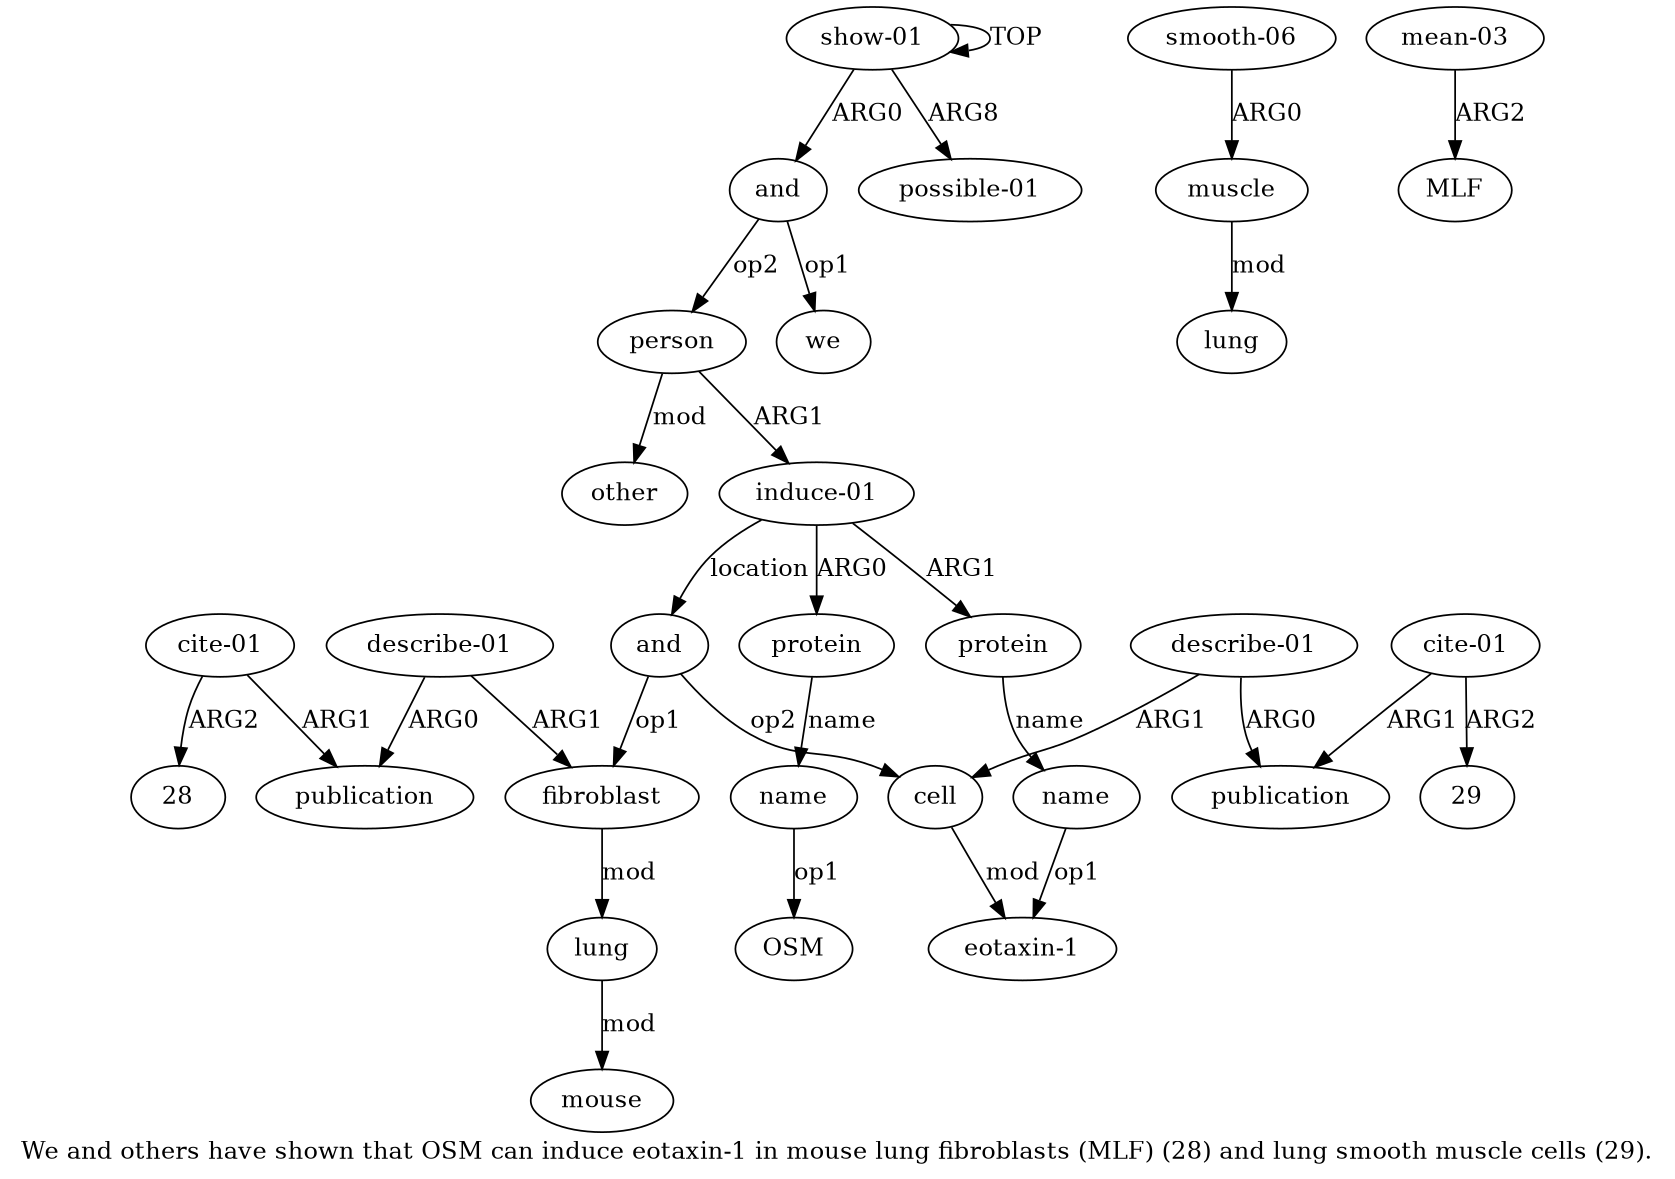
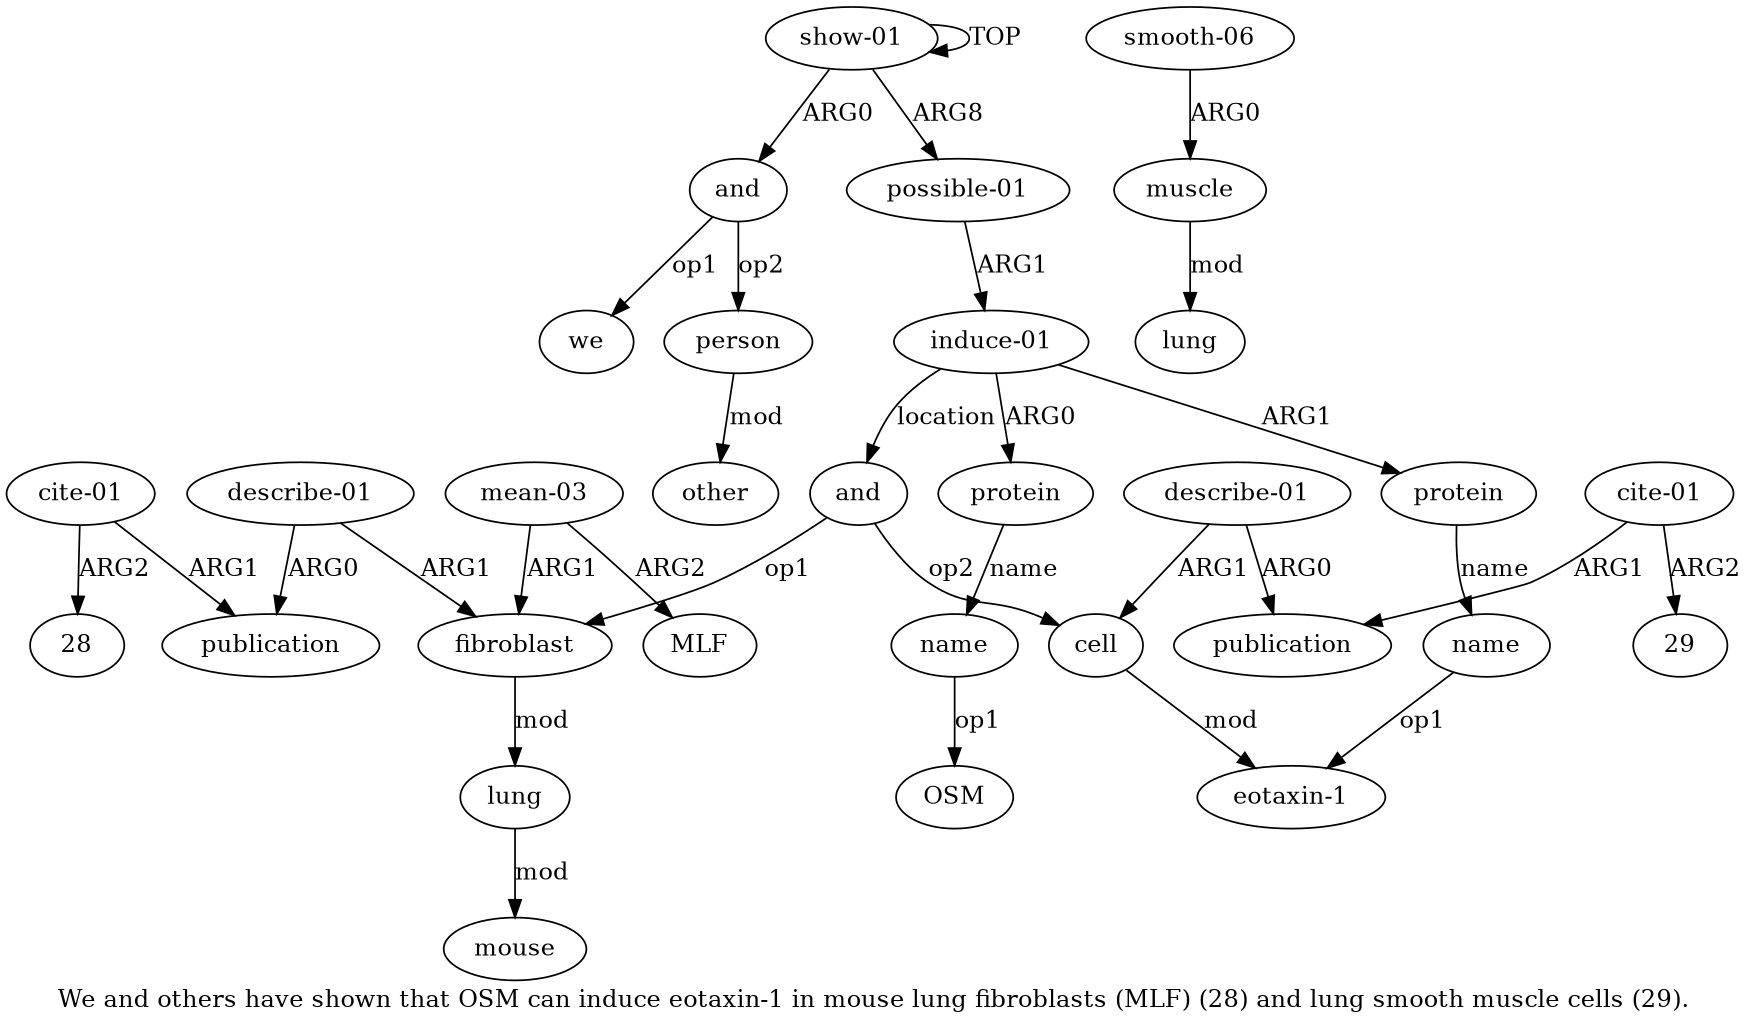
edge "person" -> "induce-01": now "possible-01" -> "induce-01"
edge "mean-03" -> "fibroblast": added, label "ARG1"
